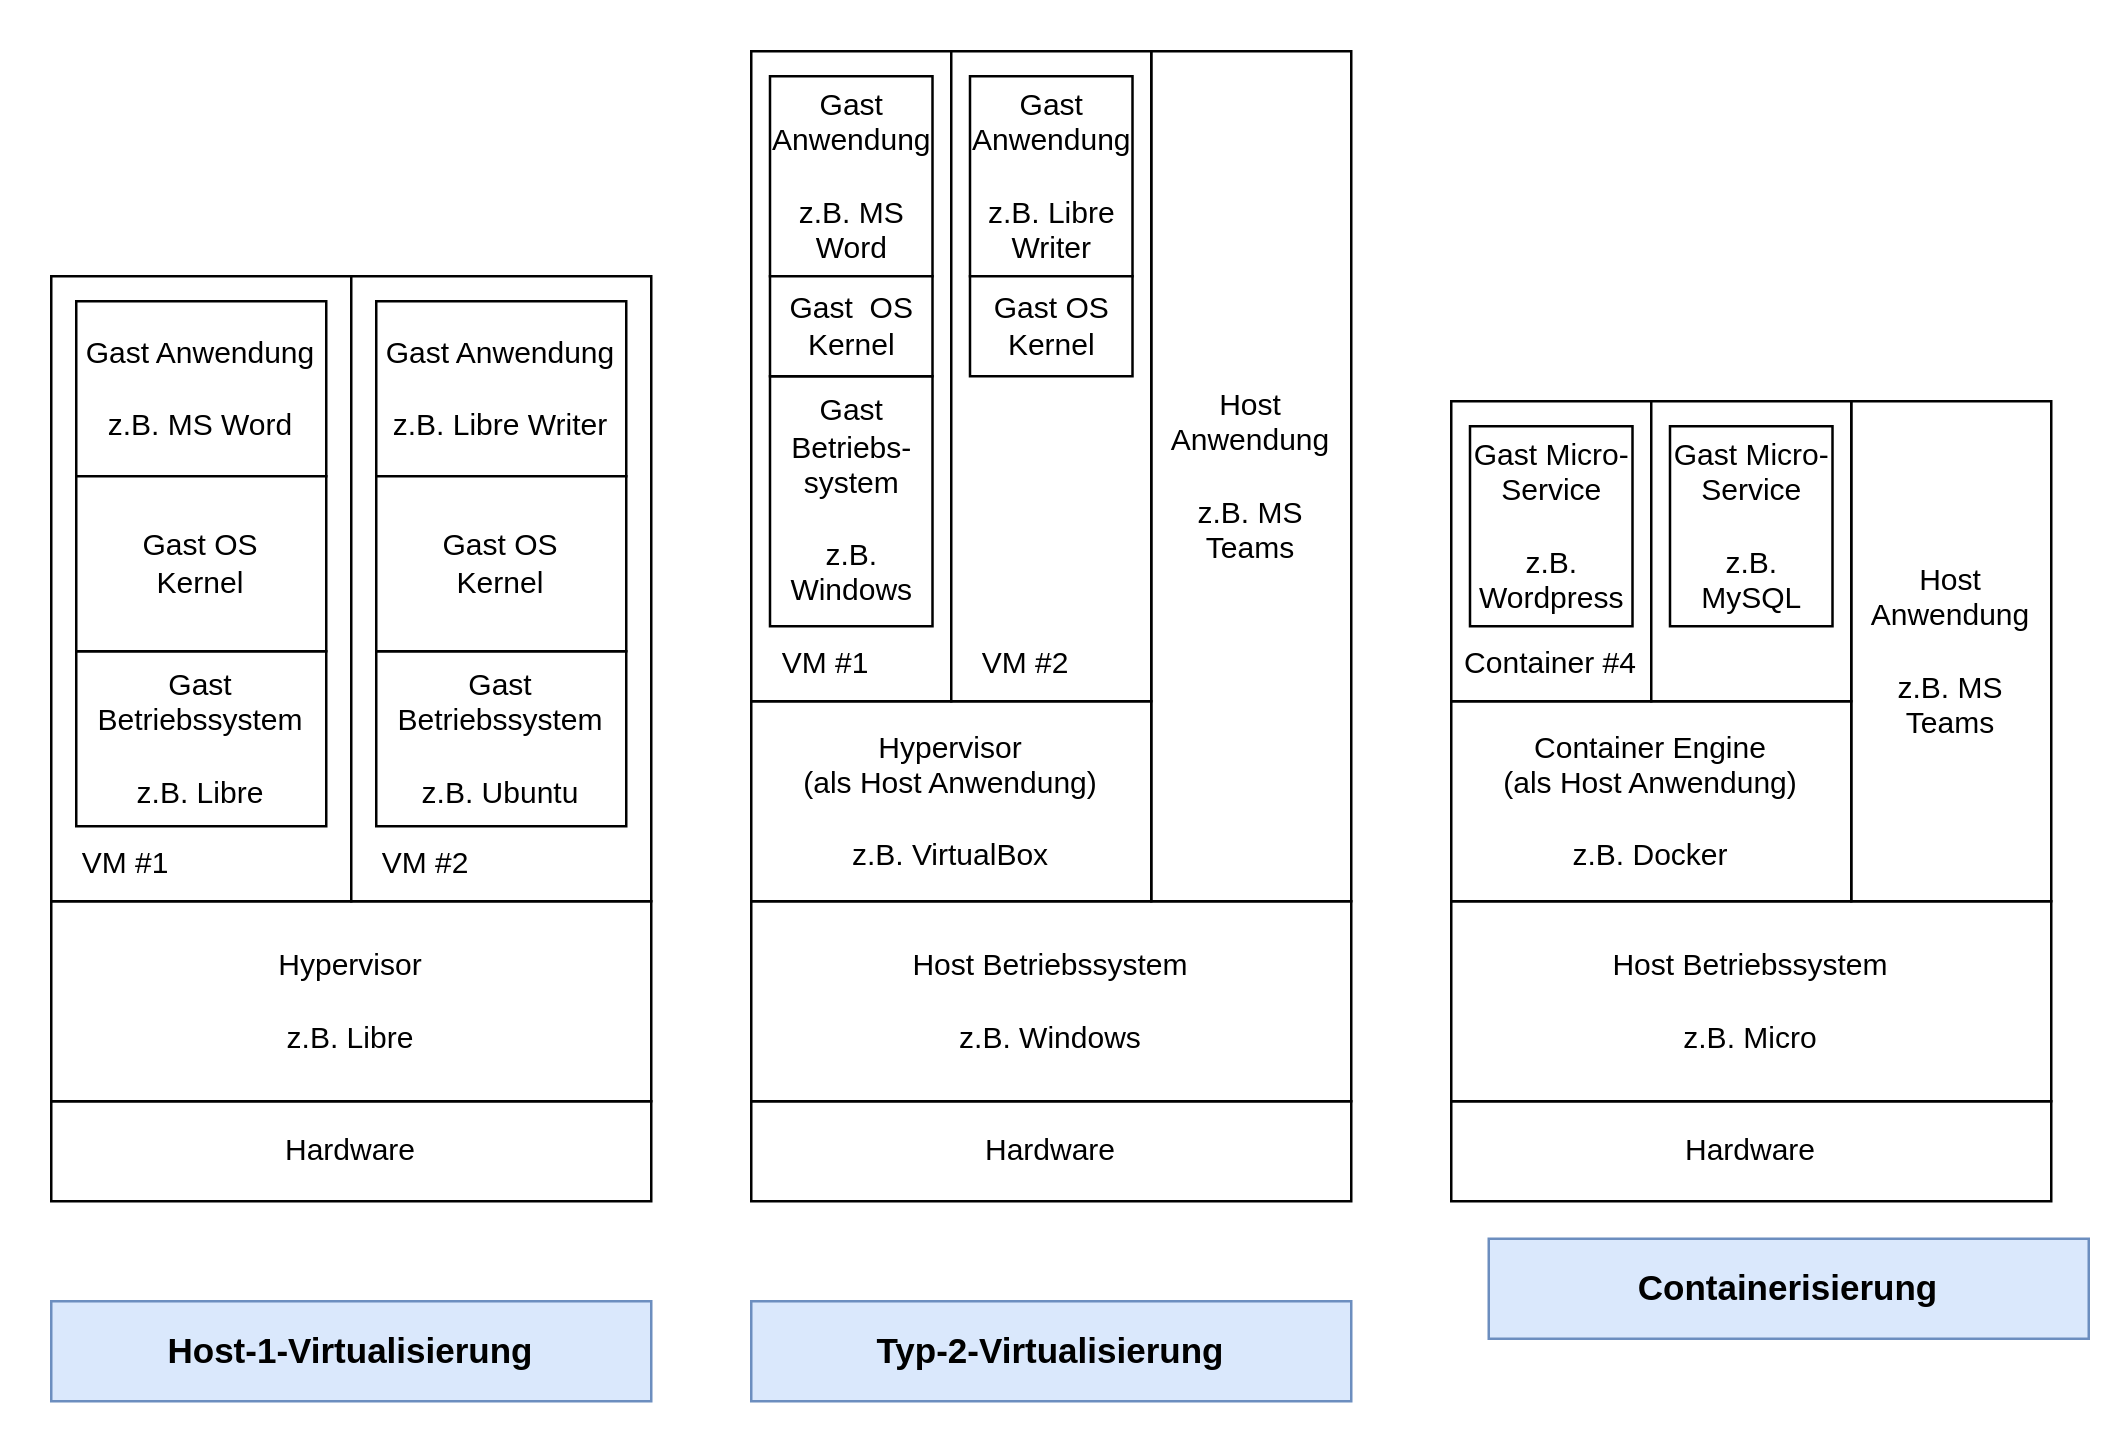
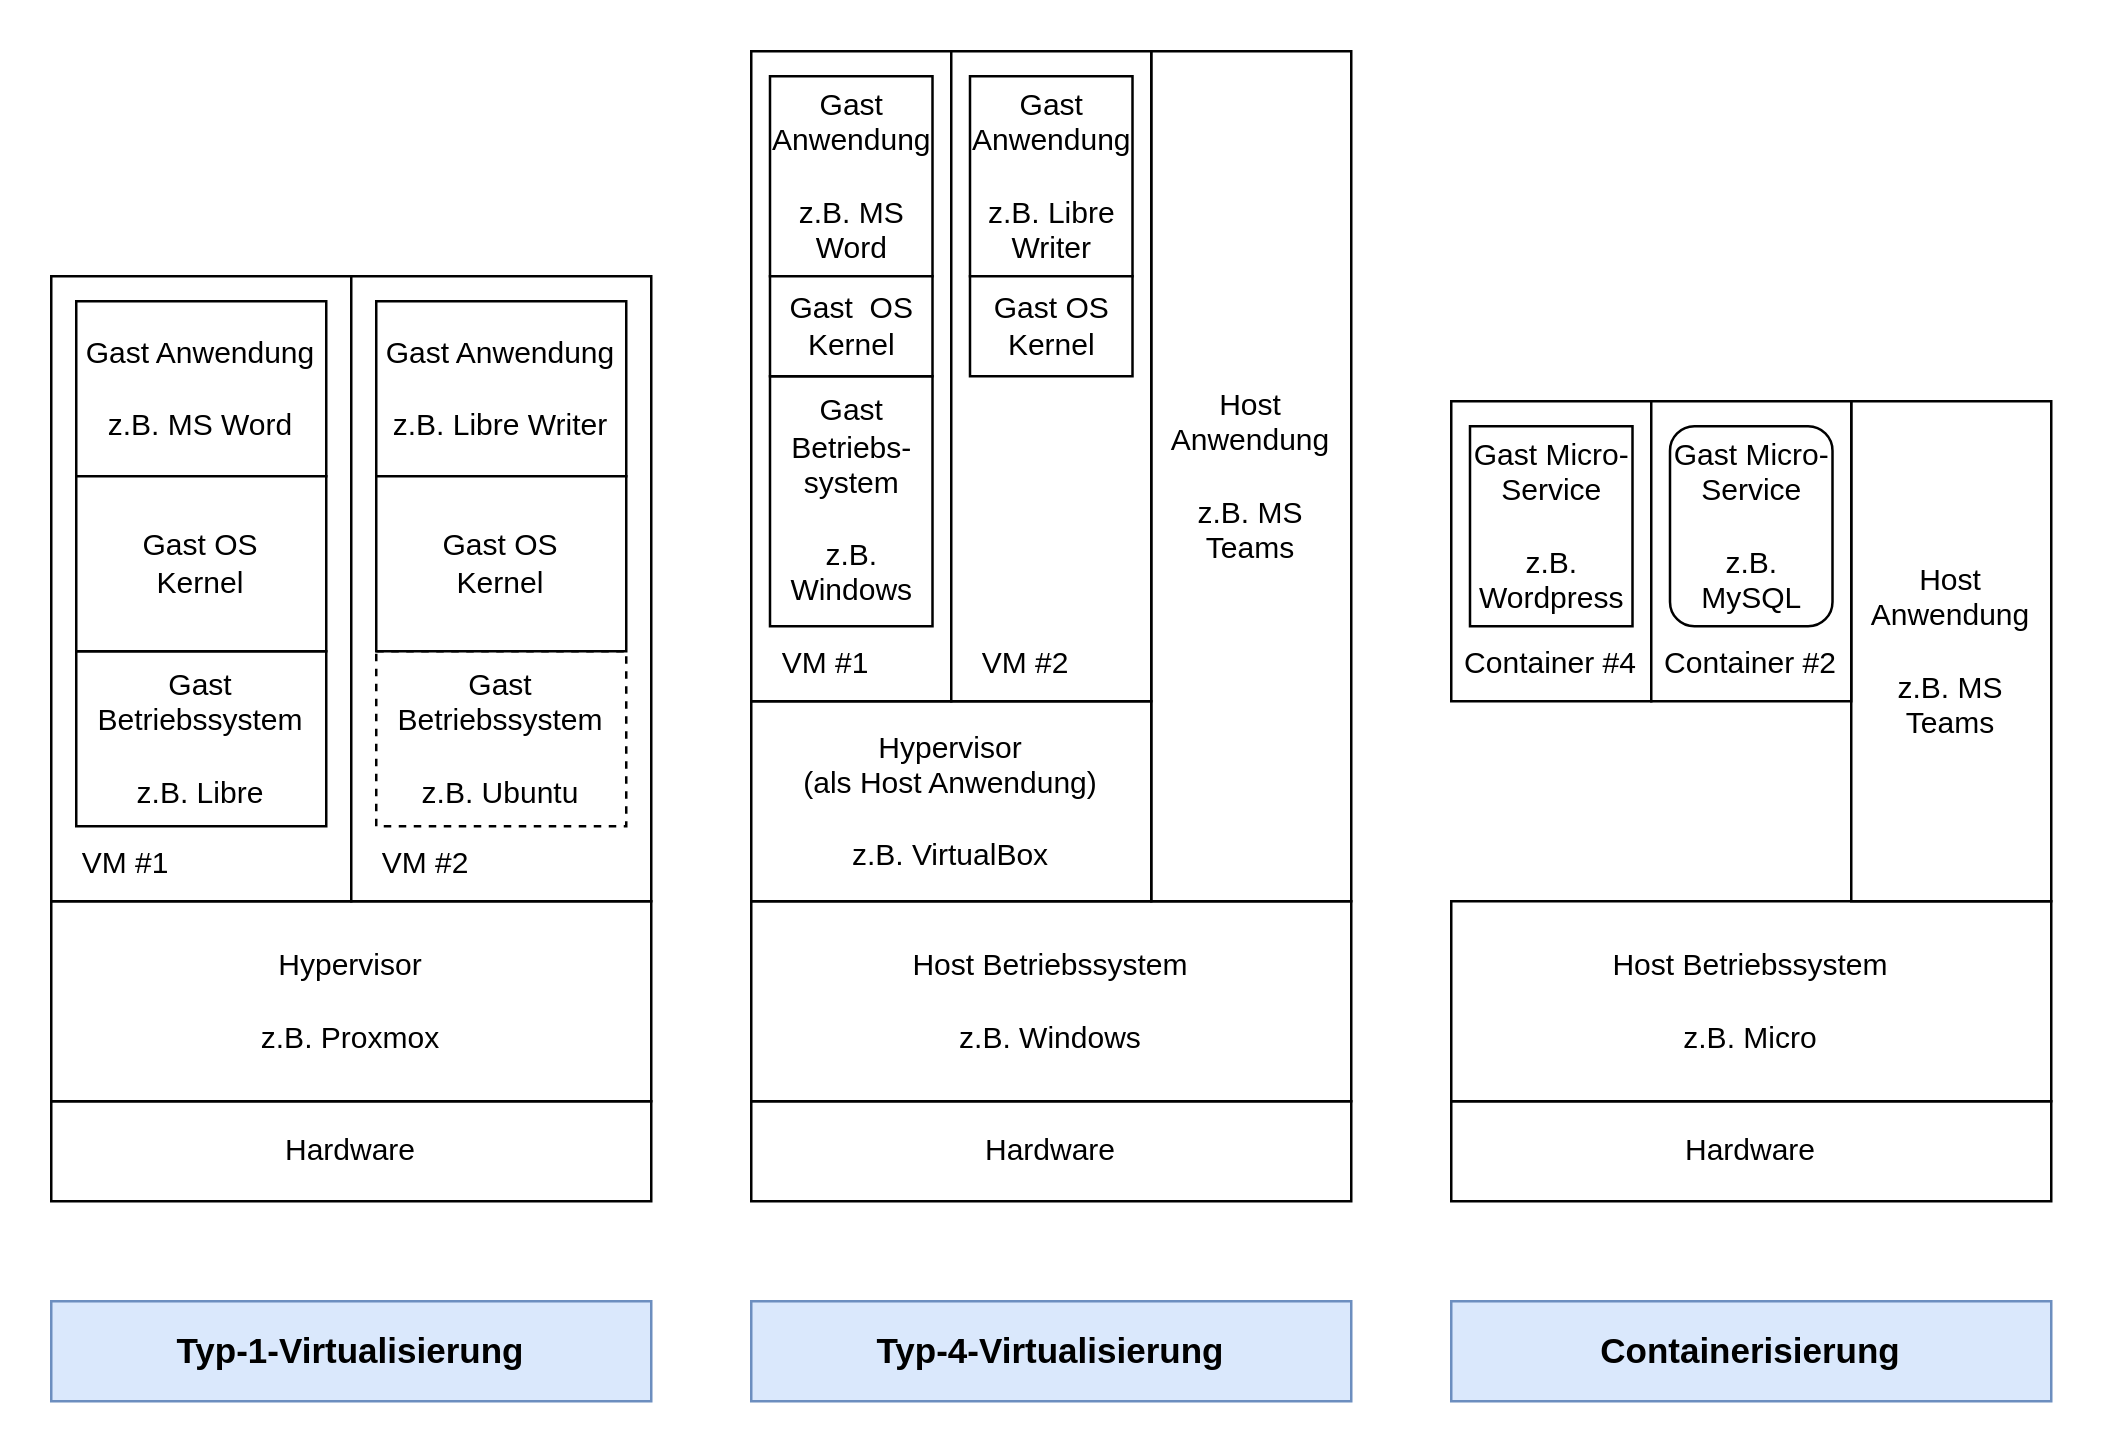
node "Gast Micro-Service z.B. MySQL": shape rectangle -> rounded rectangle
node "Container #2": added
node "Gast Betriebssystem z.B. Ubuntu": style solid -> dashed
node "Container Engine (als Host Anwendung) z.B. Docker": removed
node "Hypervisor z.B. Libre": label "Hypervisor z.B. Libre" -> "Hypervisor z.B. Proxmox"
node "Containerisierung": moved (1789, 1289) -> (1751, 1351)
node "Host-1-Virtualisierung": label "Host-1-Virtualisierung" -> "Typ-1-Virtualisierung"
node "Typ-2-Virtualisierung": label "Typ-2-Virtualisierung" -> "Typ-4-Virtualisierung"
